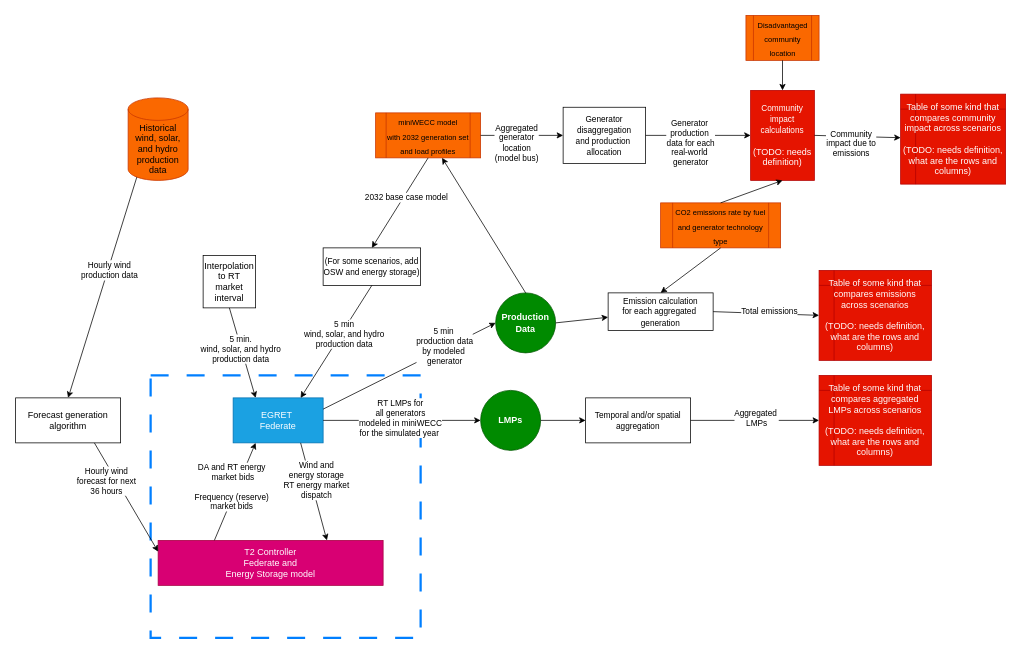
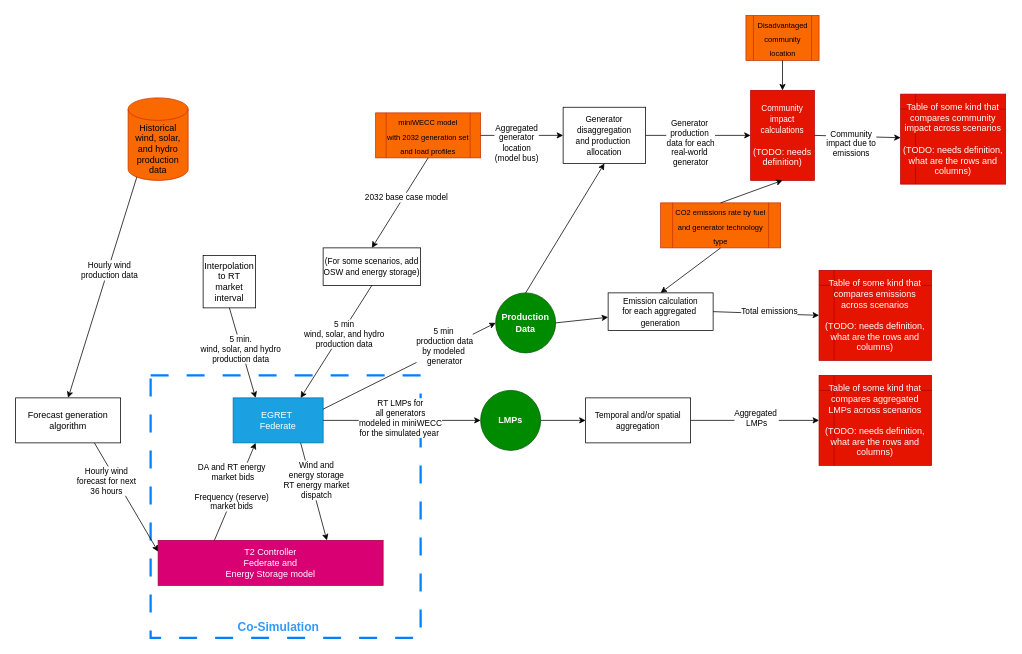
edge "Production Data" -> "miniWECC model with 2032 generation set and load profiles": now "Production Data" -> "Generator disaggregation and production allocation"
node "Co-Simulation": added
